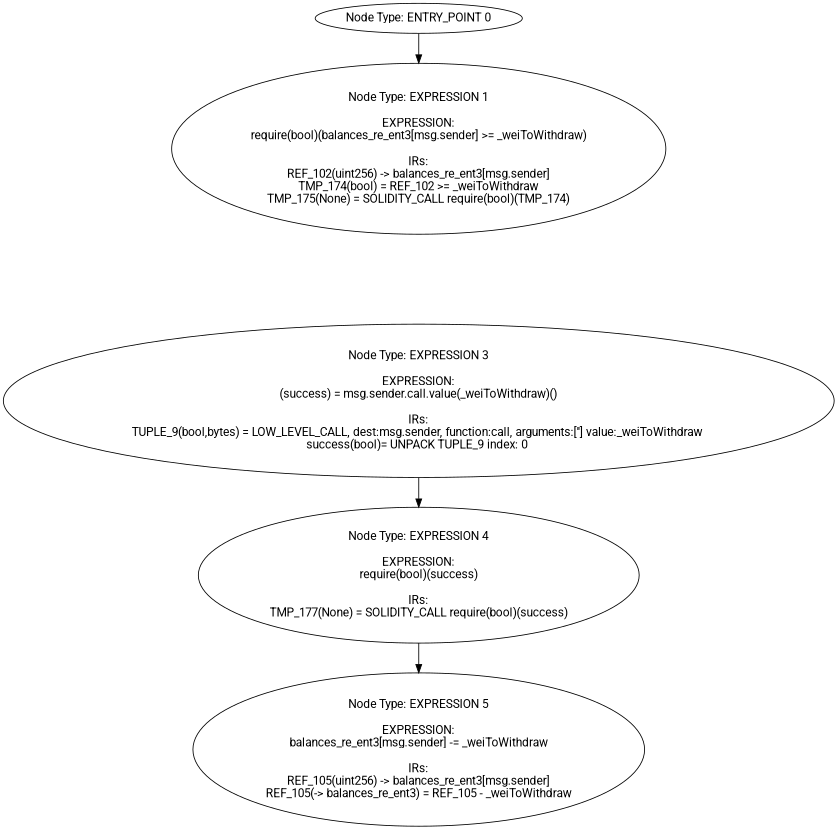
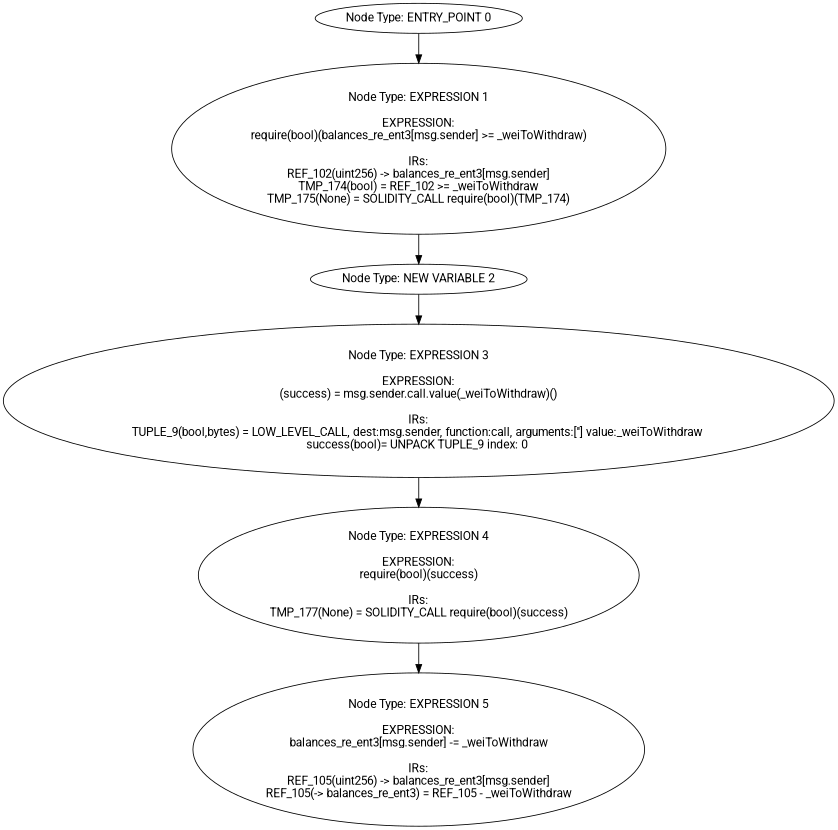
node "Node Type: NEW VARIABLE 2": added
